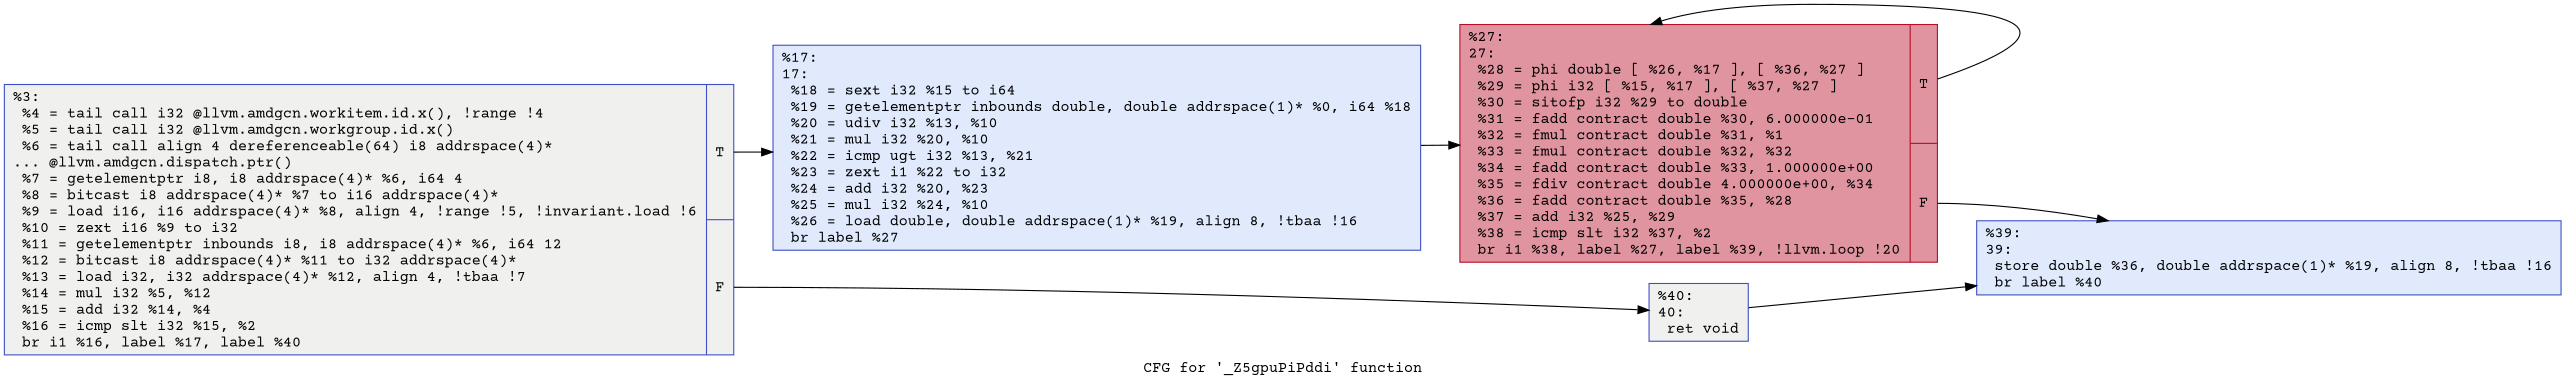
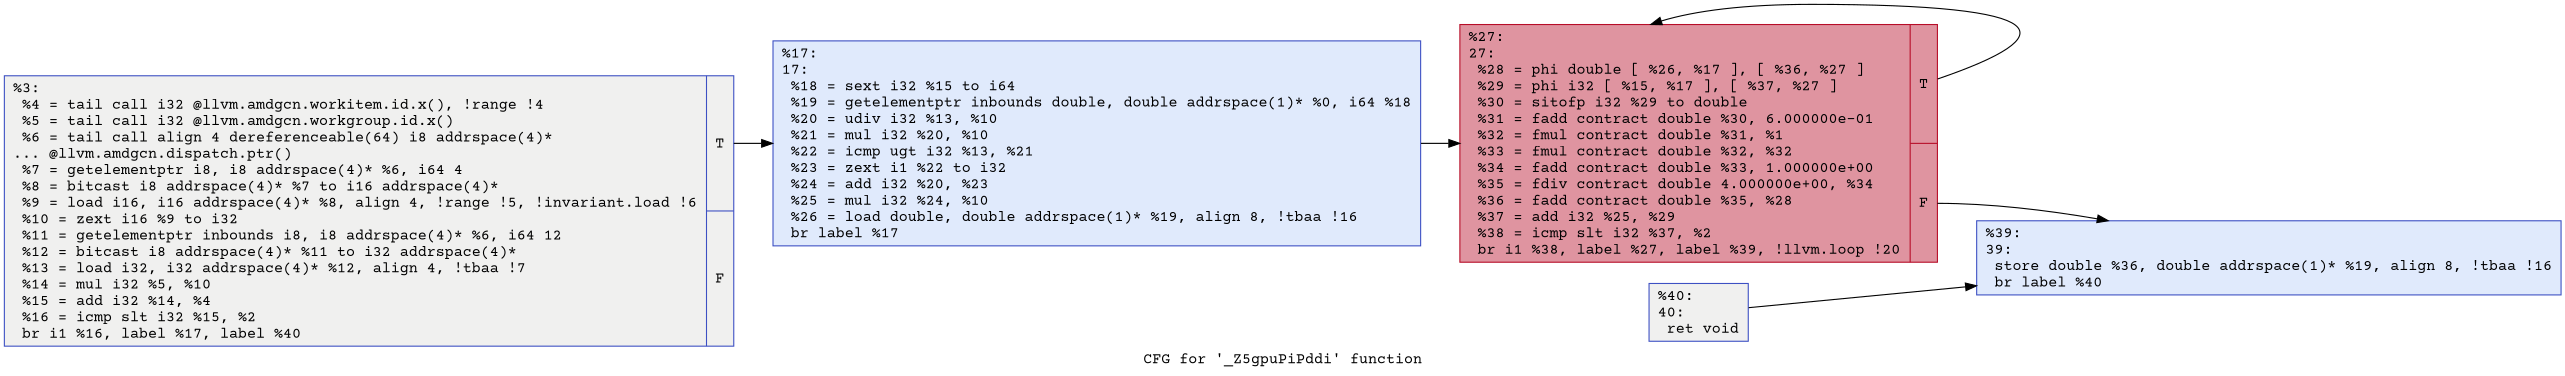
node "%17:": text "br label %27" -> "br label %17"
node "%3:": text "%14 = mul i32 %5, %12" -> "%14 = mul i32 %5, %10"
edge "%3:" -> "%40:": removed
